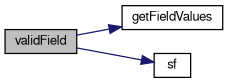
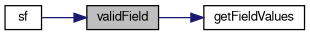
edge "validField" -> "sf": reversed
